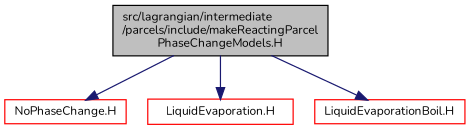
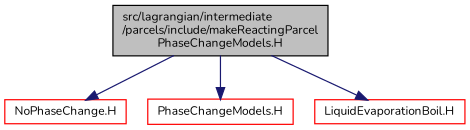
node "LiquidEvaporation.H": label "LiquidEvaporation.H" -> "PhaseChangeModels.H"
